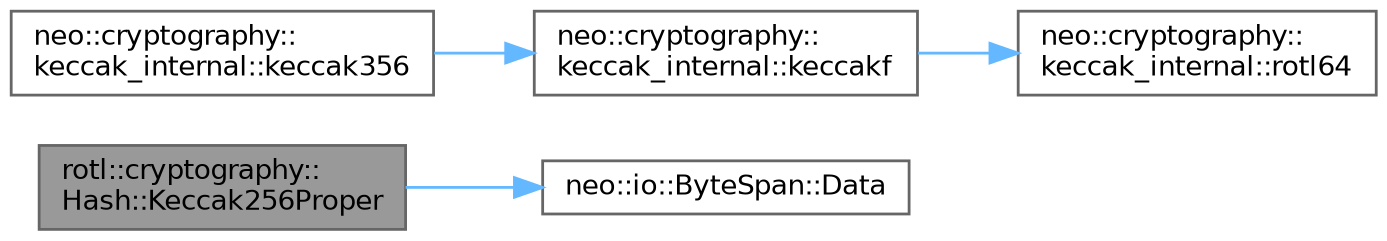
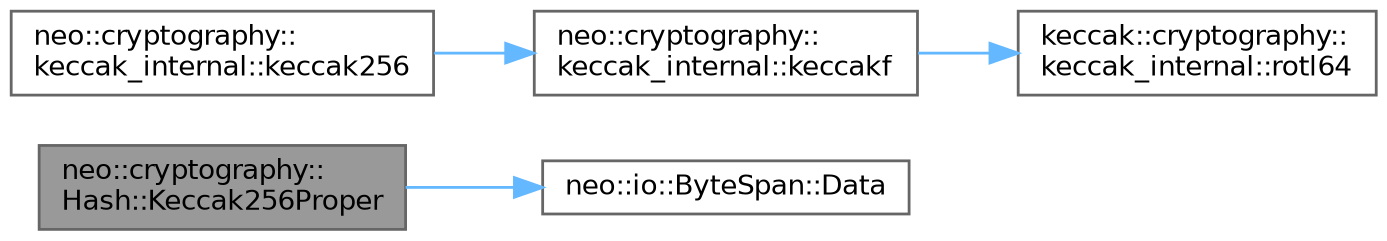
node "neo::cryptography:: keccak_internal::keccak356": label "neo::cryptography:: keccak_internal::keccak356" -> "neo::cryptography:: keccak_internal::keccak256"
node "neo::cryptography:: keccak_internal::rotl64": label "neo::cryptography:: keccak_internal::rotl64" -> "keccak::cryptography:: keccak_internal::rotl64"
node "rotl::cryptography:: Hash::Keccak256Proper": label "rotl::cryptography:: Hash::Keccak256Proper" -> "neo::cryptography:: Hash::Keccak256Proper"
